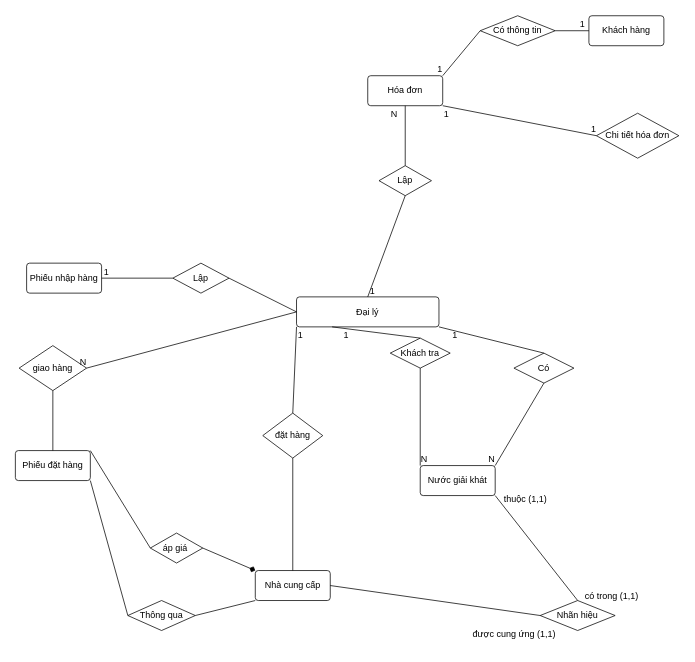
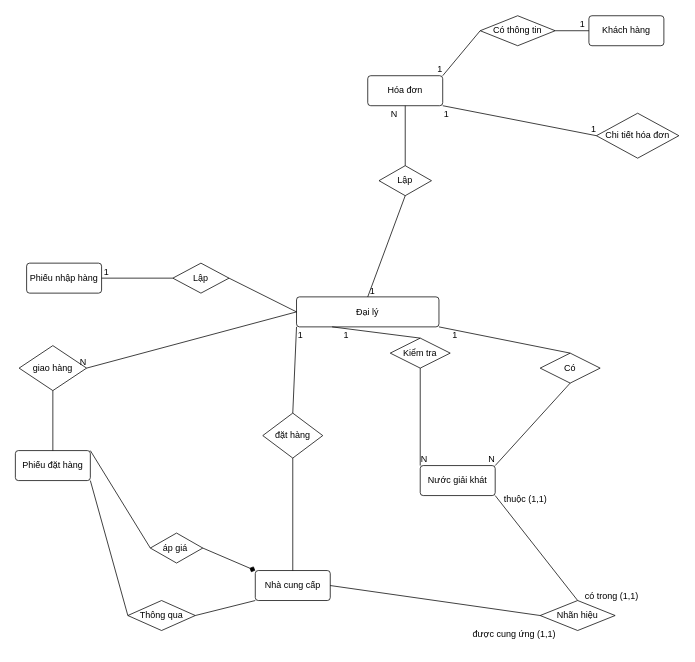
node "Khách tra": label "Khách tra" -> "Kiểm tra"
node "Có": moved (544, 368) -> (570, 368)
